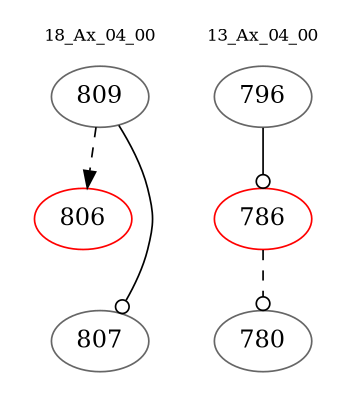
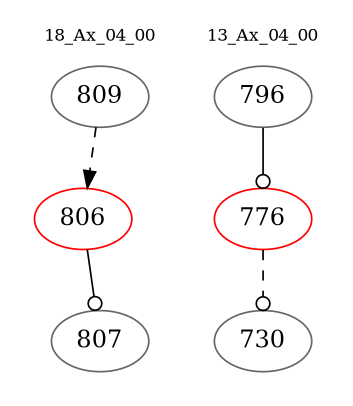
edge "809" -> "807": now "806" -> "807"
node "786": label "786" -> "776"
node "780": label "780" -> "730"
